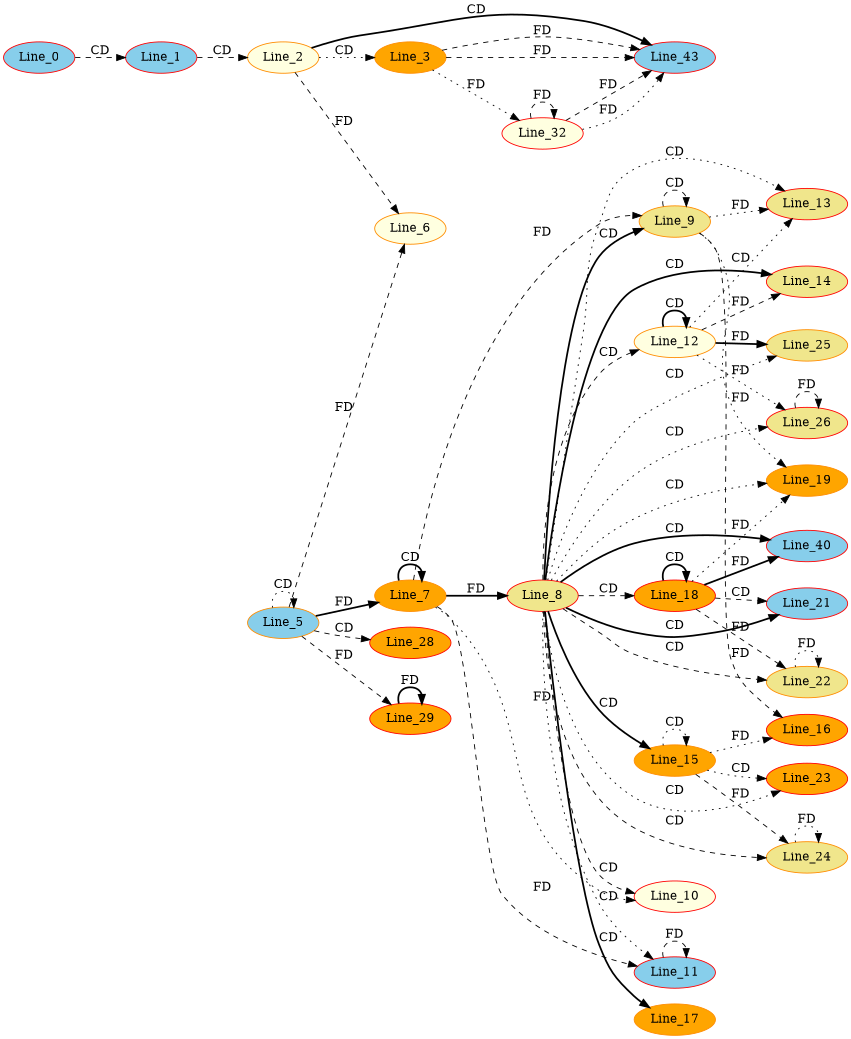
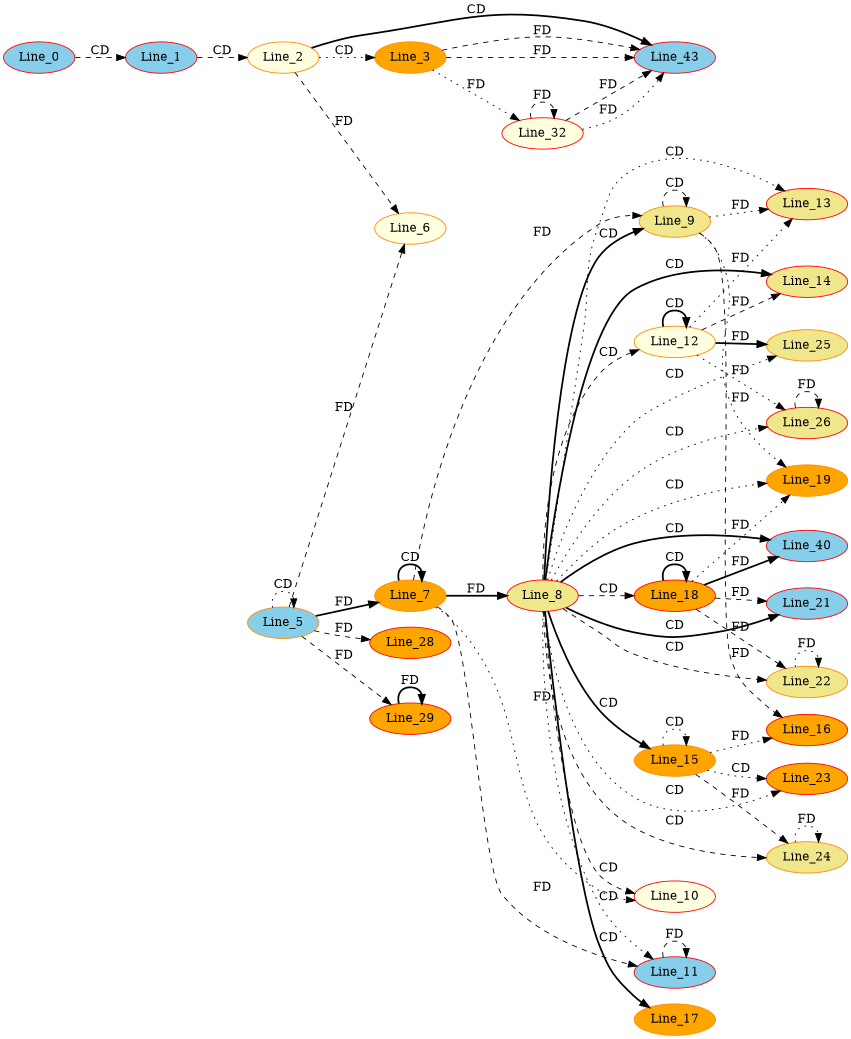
edge "Line_12" -> "Line_13": label "CD" -> "FD"
edge "Line_18" -> "Line_21": label "CD" -> "FD"
edge "Line_5" -> "Line_28": label "CD" -> "FD"
